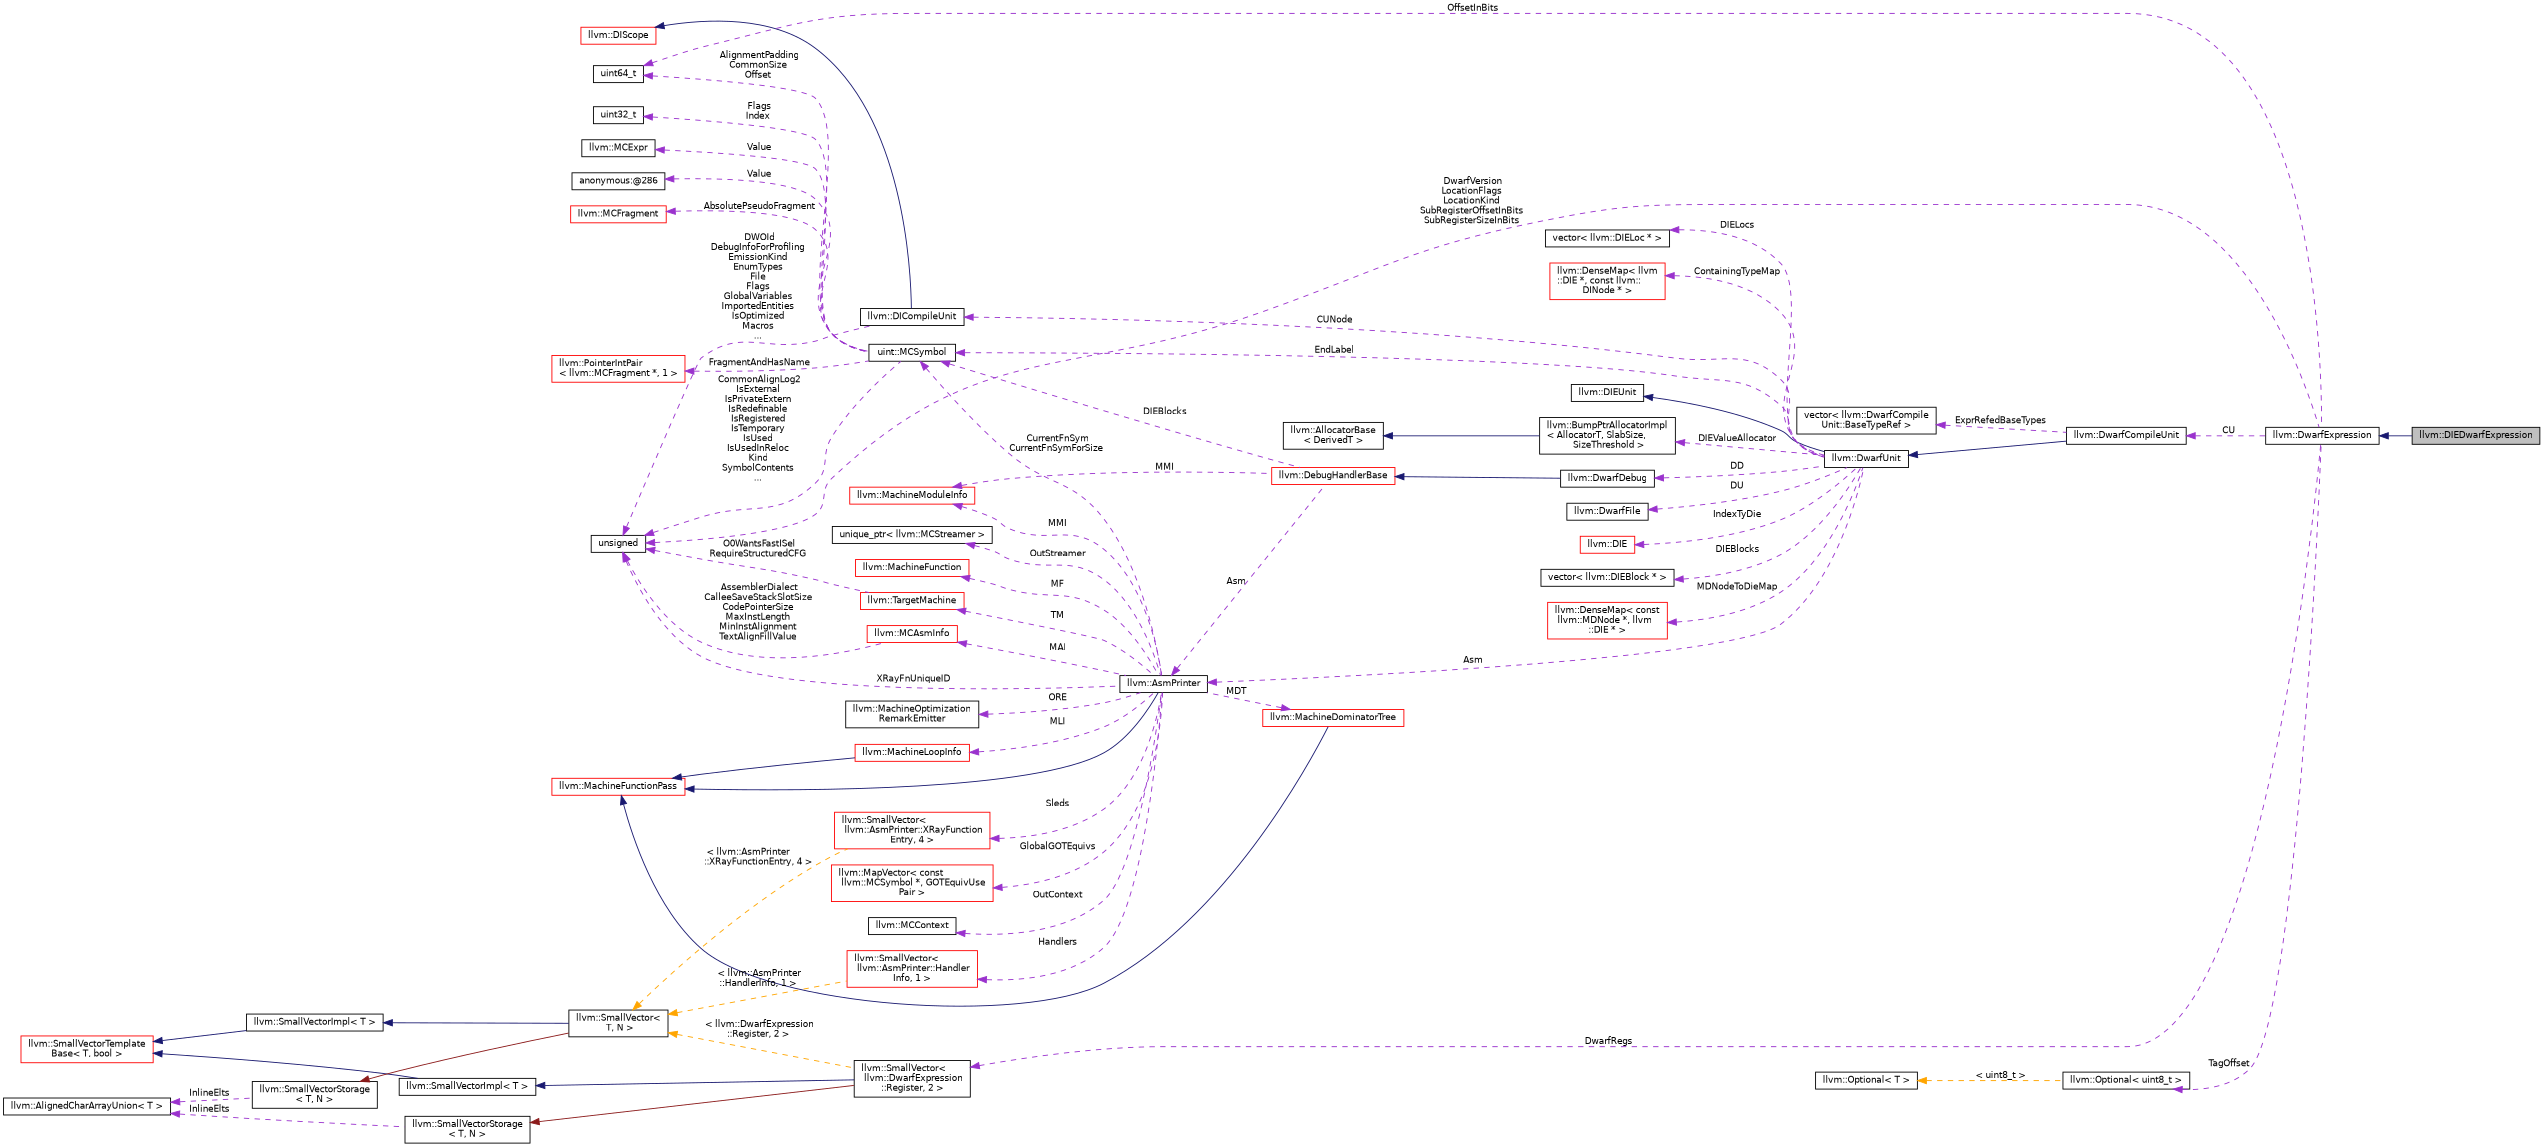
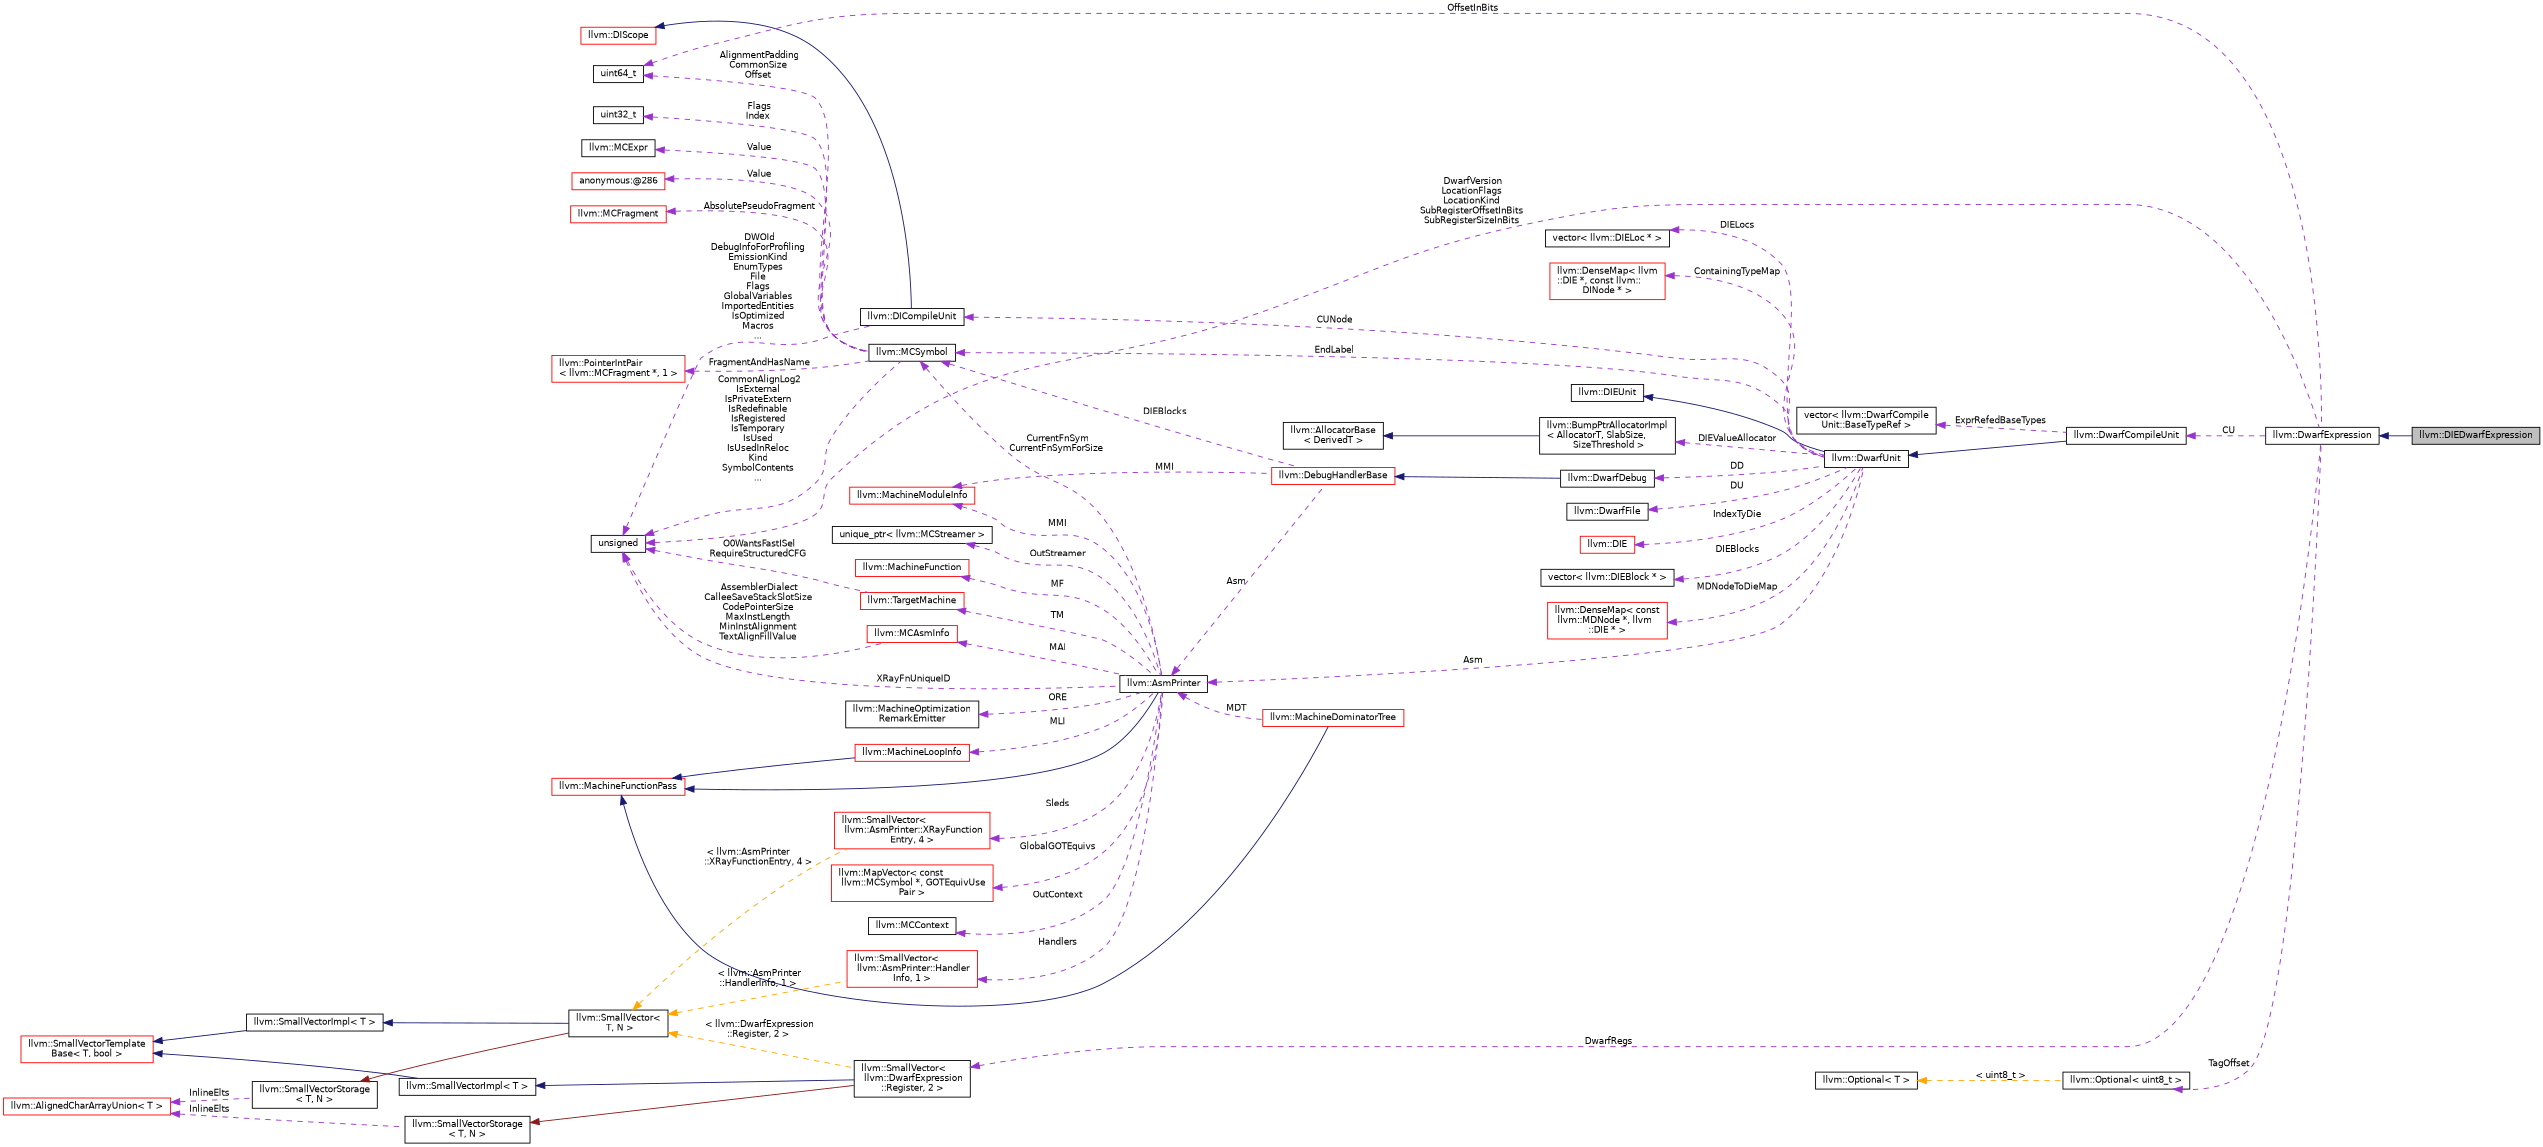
node "anonymous:@286": color black -> red
node "uint::MCSymbol": label "uint::MCSymbol" -> "llvm::MCSymbol"
edge "llvm::AsmPrinter" -> "llvm::MachineDominatorTree": reversed
node "llvm::AlignedCharArrayUnion< T >": color black -> red
